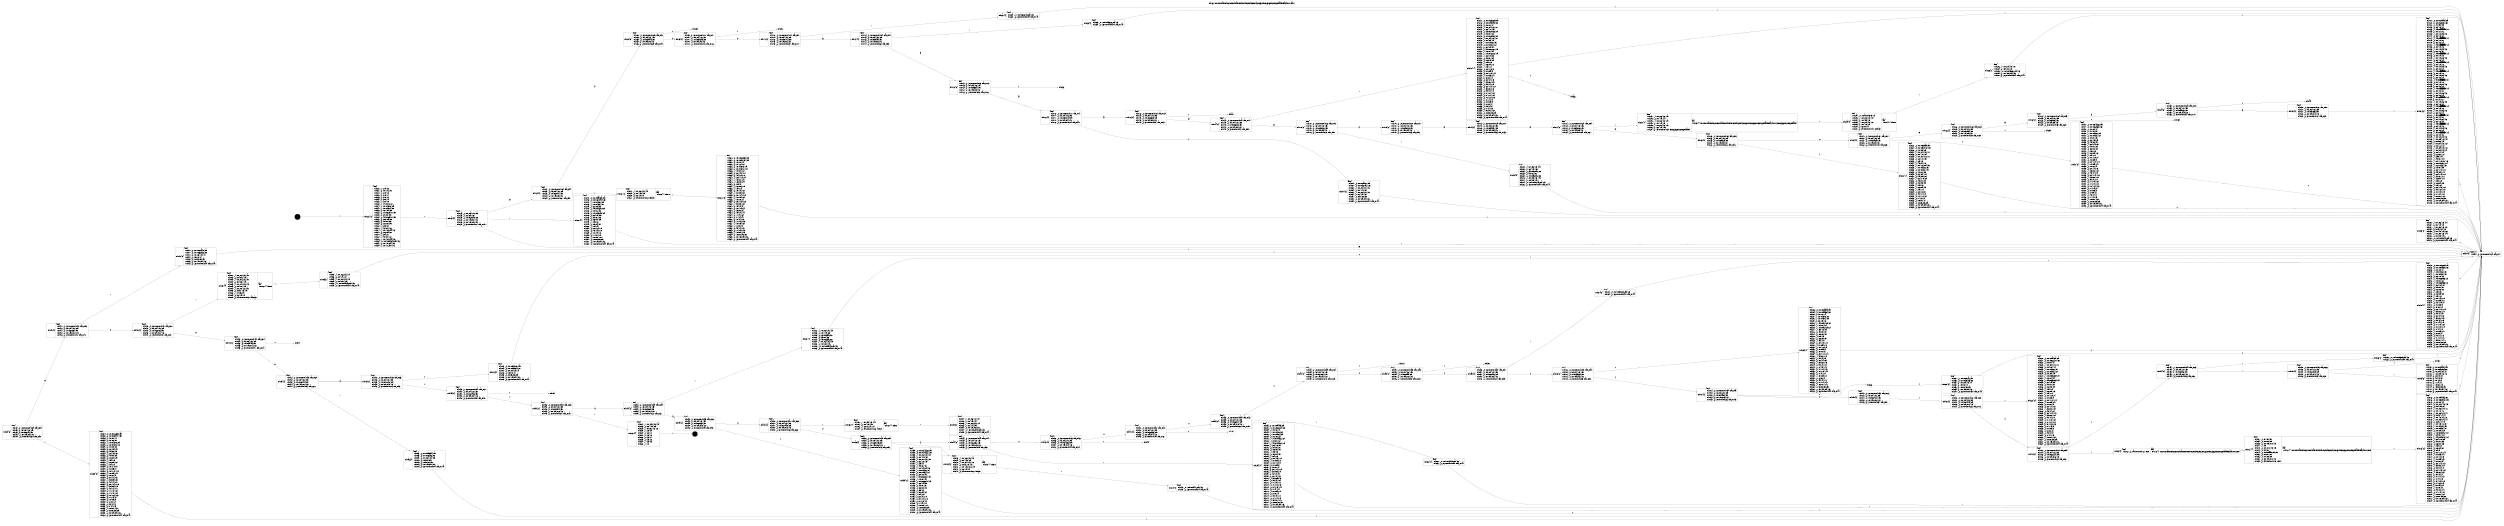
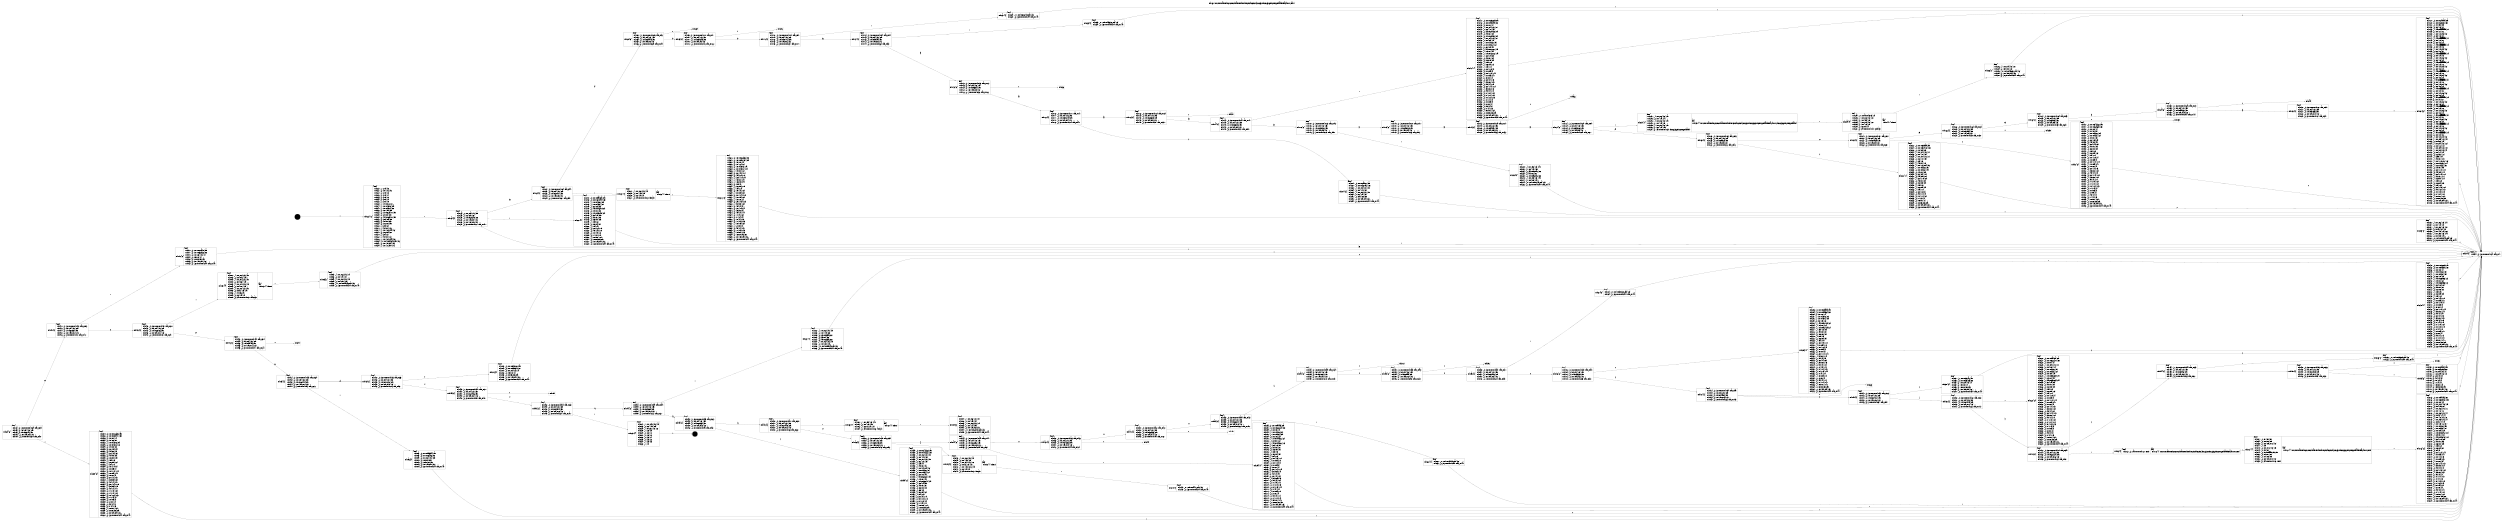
edge "0x4024c1 [174]" -> "0x402a63": now "0x4017f8 [28]" -> "0x402a63"
edge "0x4026c5" -> "0x4023e7 [30]": now "0x401b40 [28]" -> "0x4023e7 [30]"
